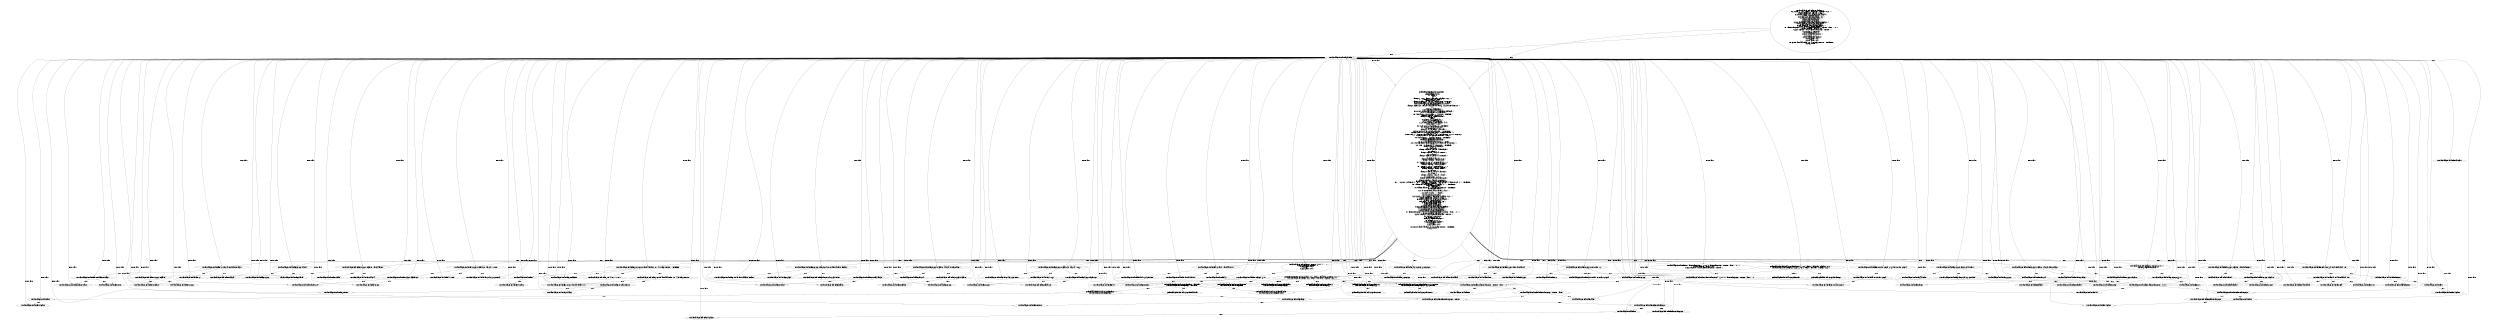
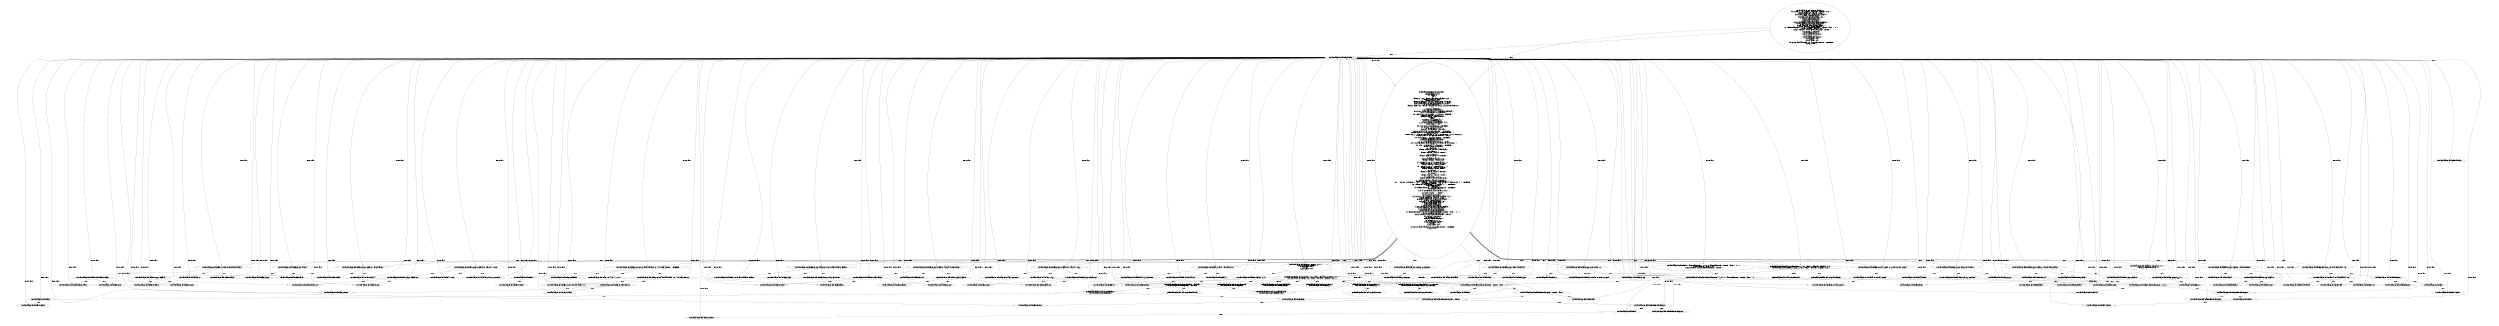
edge "buildWebsphereJar#?,File,File#4:ejbdeploy" -> "buildWebsphereJar#?,File,File#11:libdir.getAbsolutePath()": reversed
edge "buildWebsphereJar#?,File,File#4:ejbdeploy" -> "buildWebsphereJar#?,File,File#5:getTask()": label "Control Dep:1" -> "Action Dep:1"
